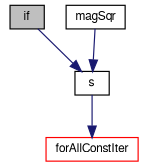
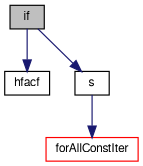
node "magSqr": removed
node "hfacf": added
